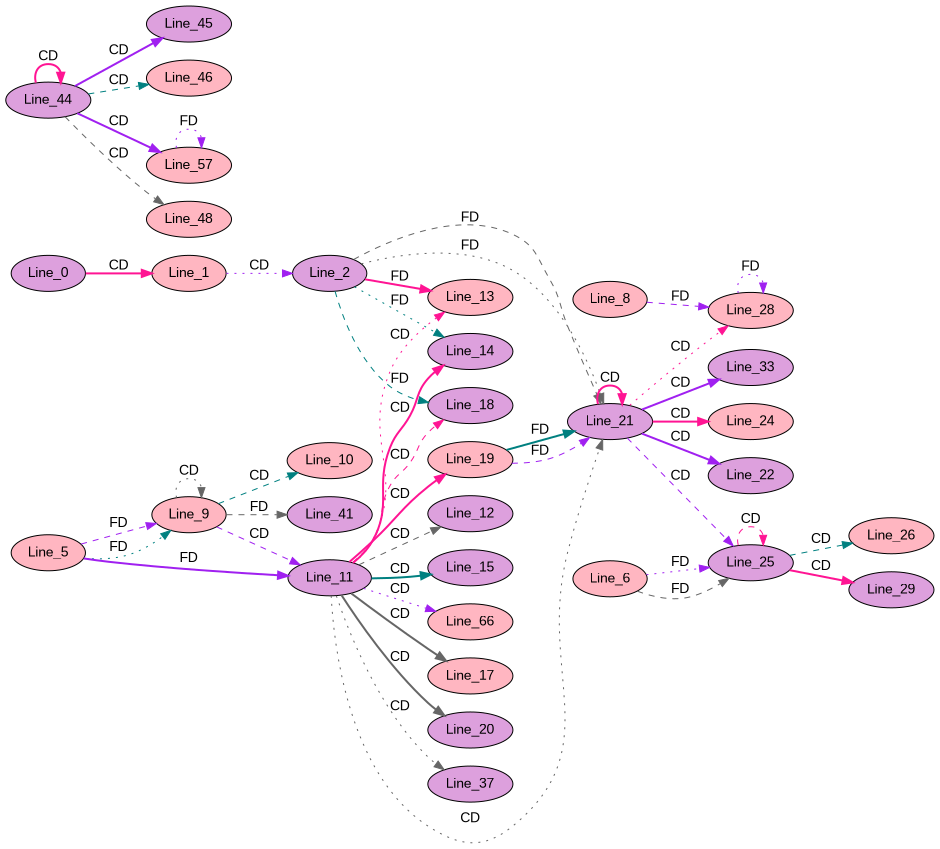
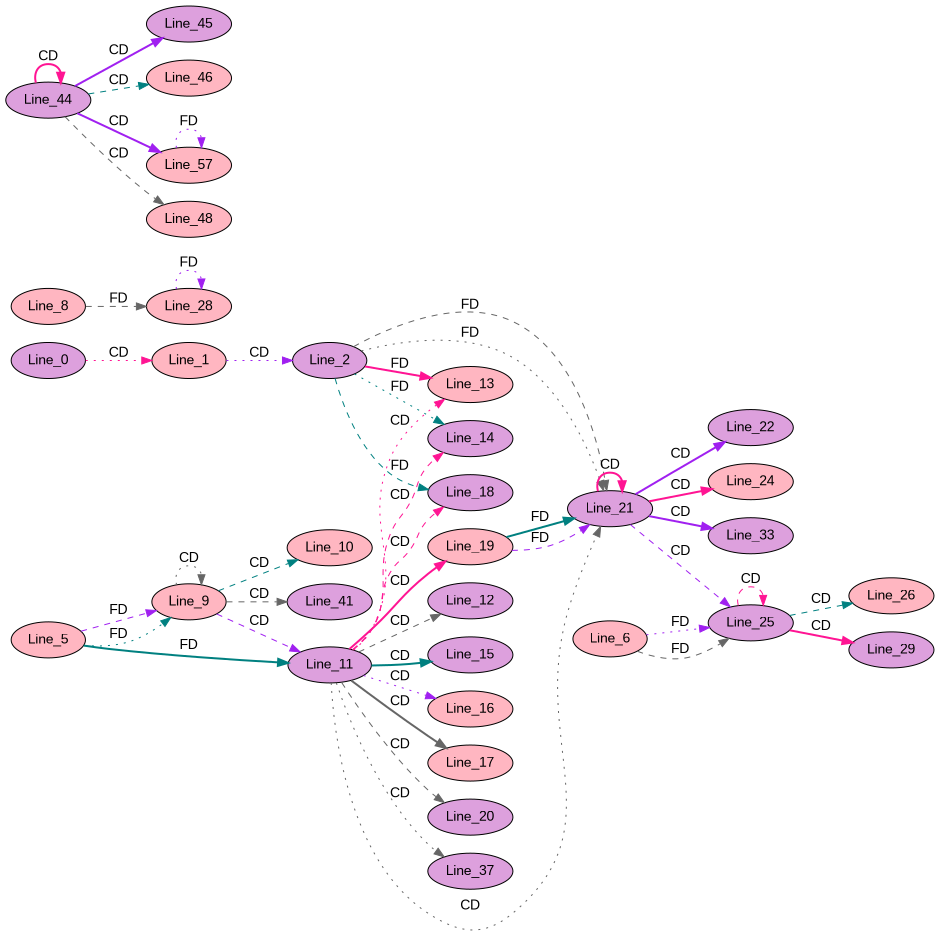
edge "Line_0" -> "Line_1": style bold -> dotted
edge "Line_8" -> "Line_28": color purple -> gray40
edge "Line_21" -> "Line_28": removed, label "CD"
edge "Line_11" -> "Line_14": style bold -> dashed
edge "Line_9" -> "Line_41": label "FD" -> "CD"
edge "Line_5" -> "Line_11": color purple -> teal
node "Line_66": label "Line_66" -> "Line_16"
edge "Line_11" -> "Line_20": style bold -> dashed
